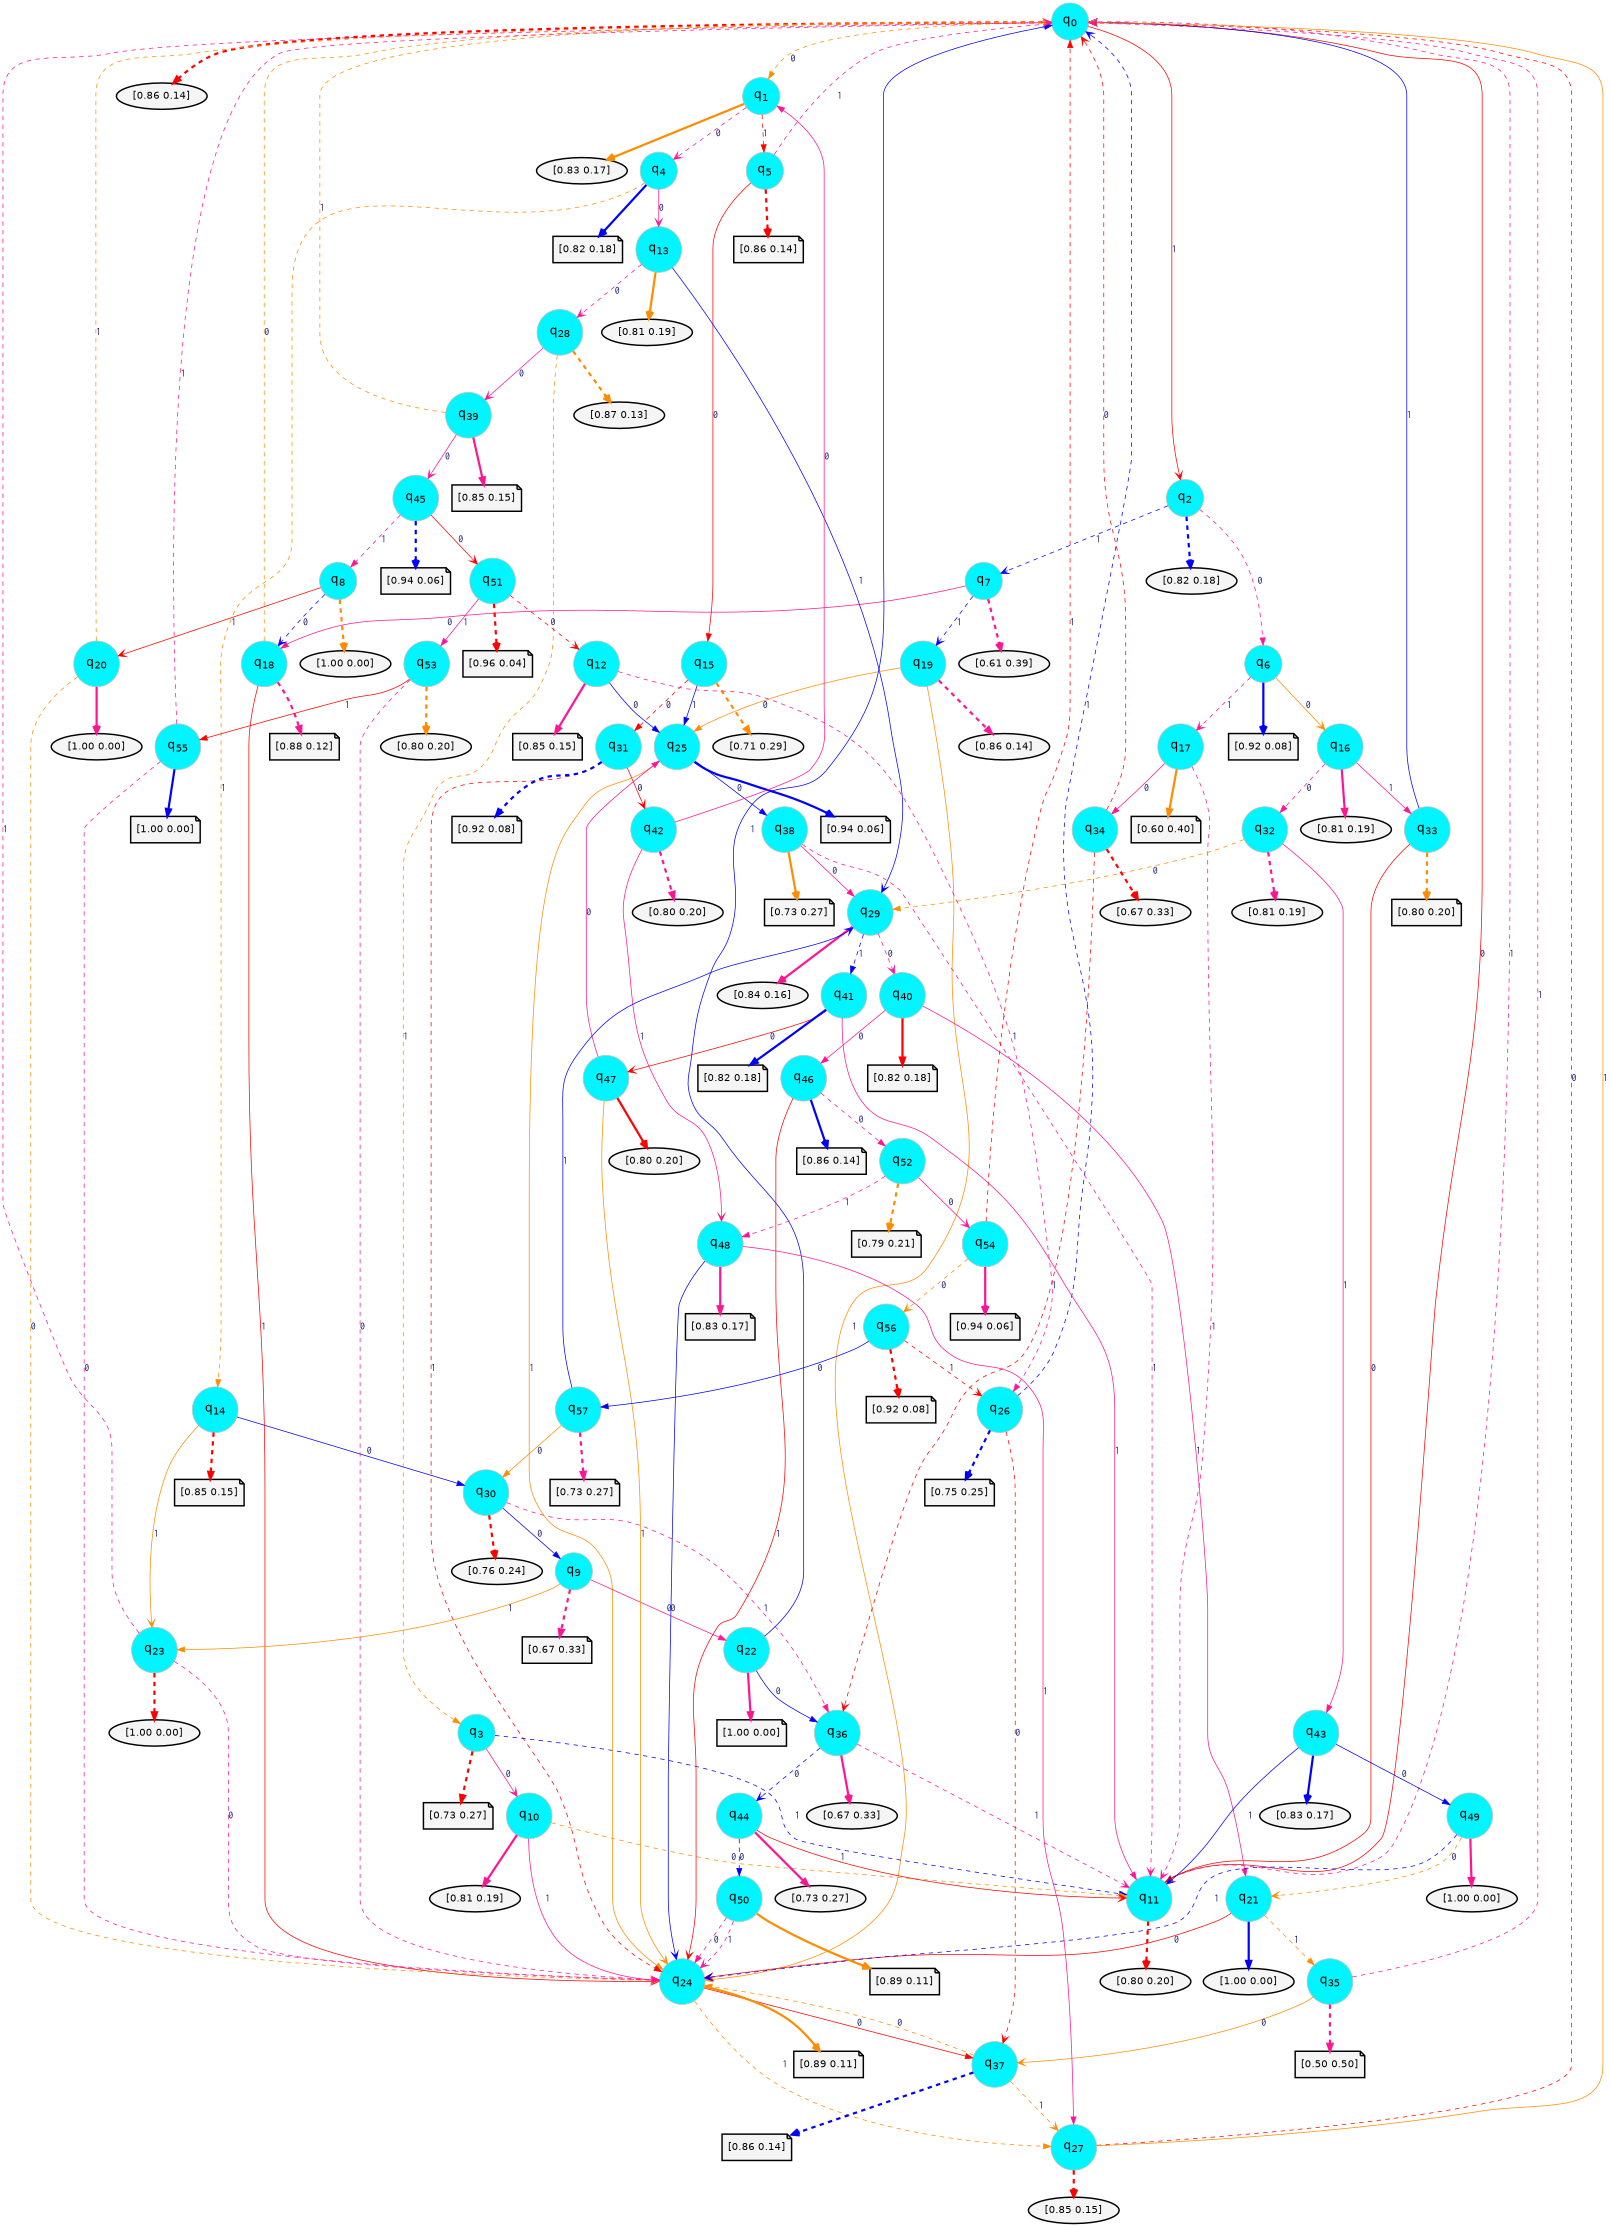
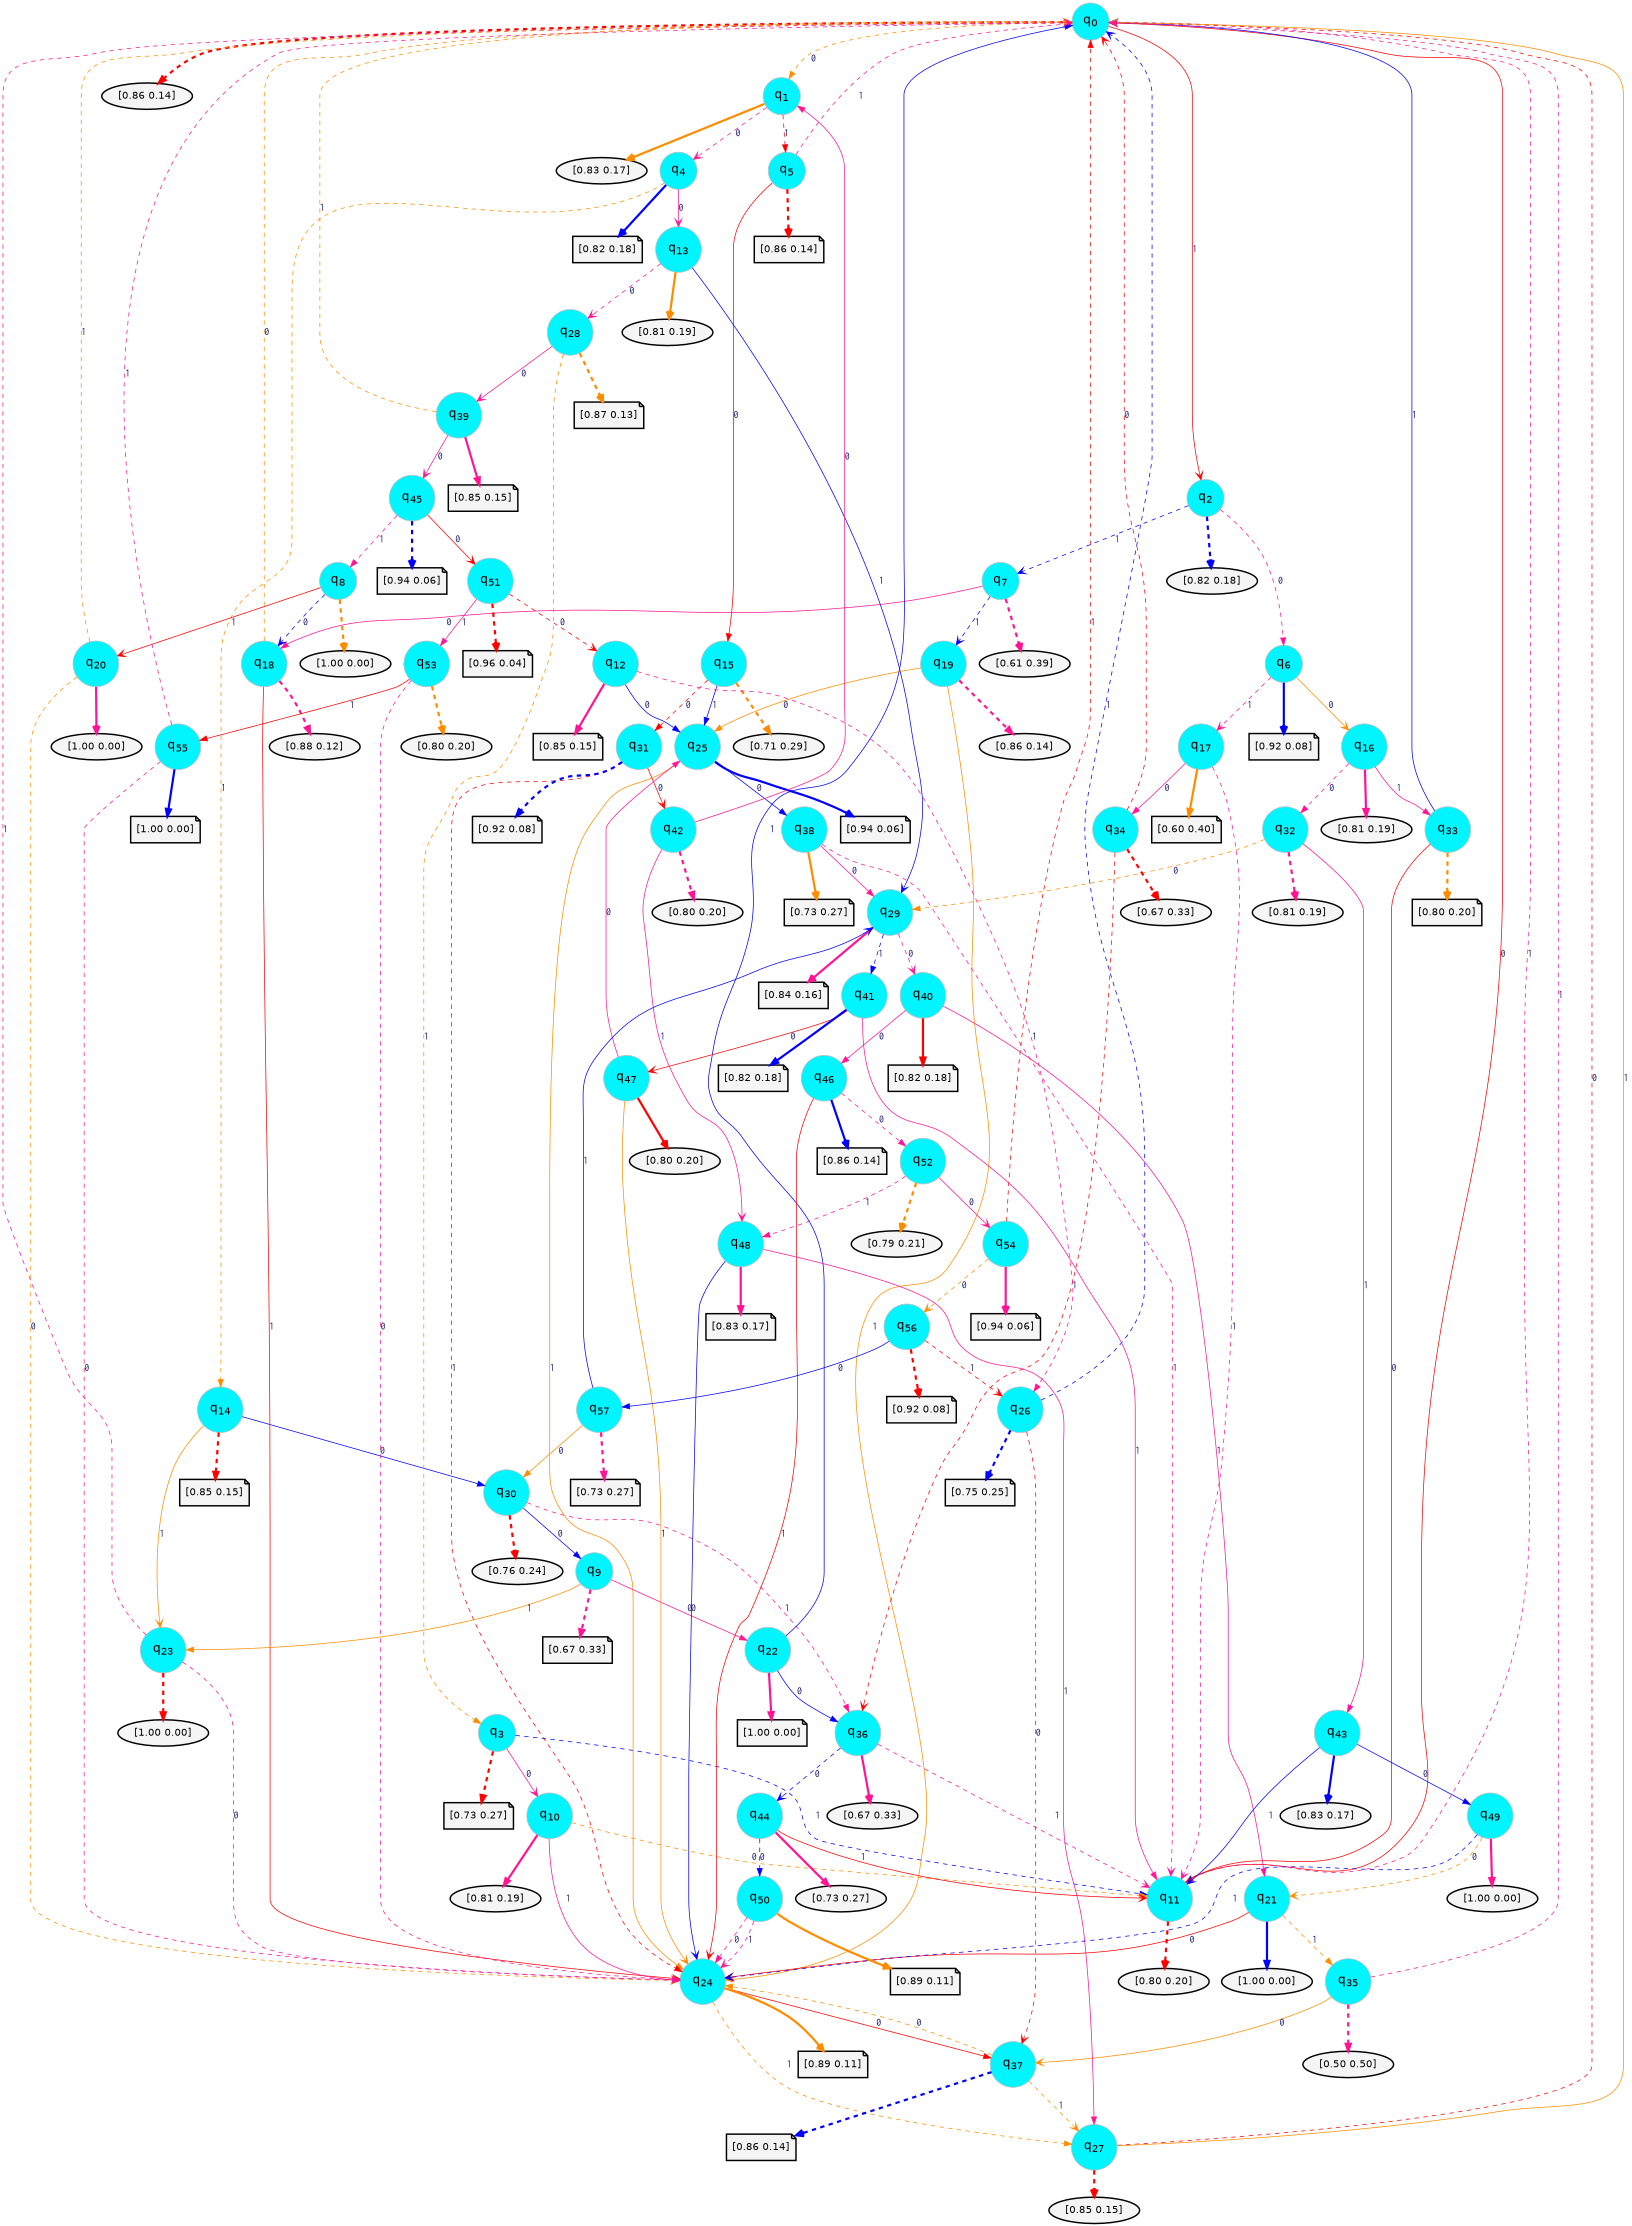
node "[0.87 0.13]": shape ellipse -> note
node "[0.88 0.12]": shape note -> ellipse
node "[0.84 0.16]": shape ellipse -> note
node "[0.79 0.21]": shape note -> ellipse
node "[0.50 0.50]": shape note -> ellipse
